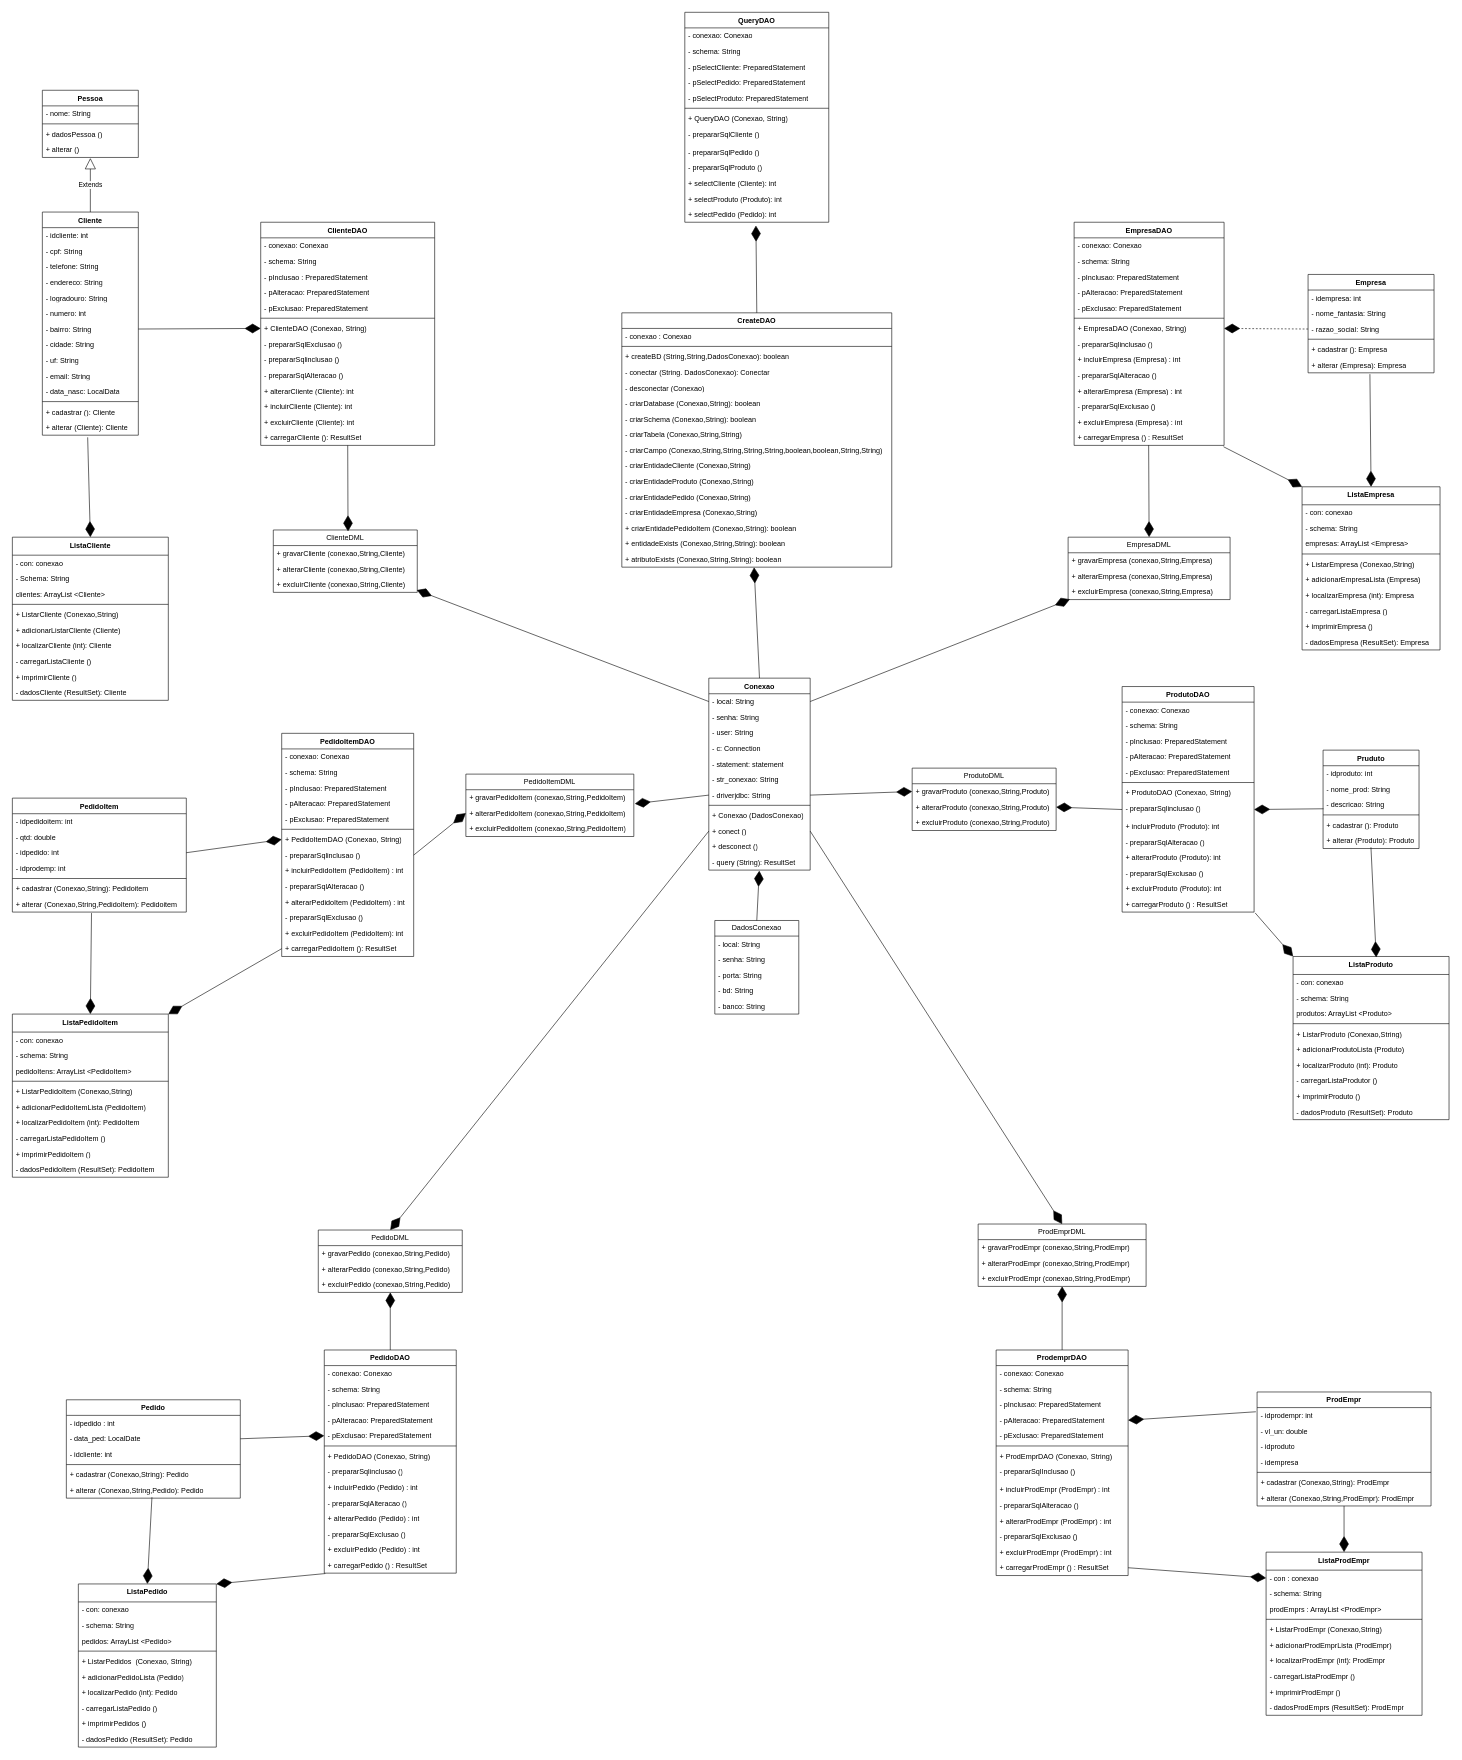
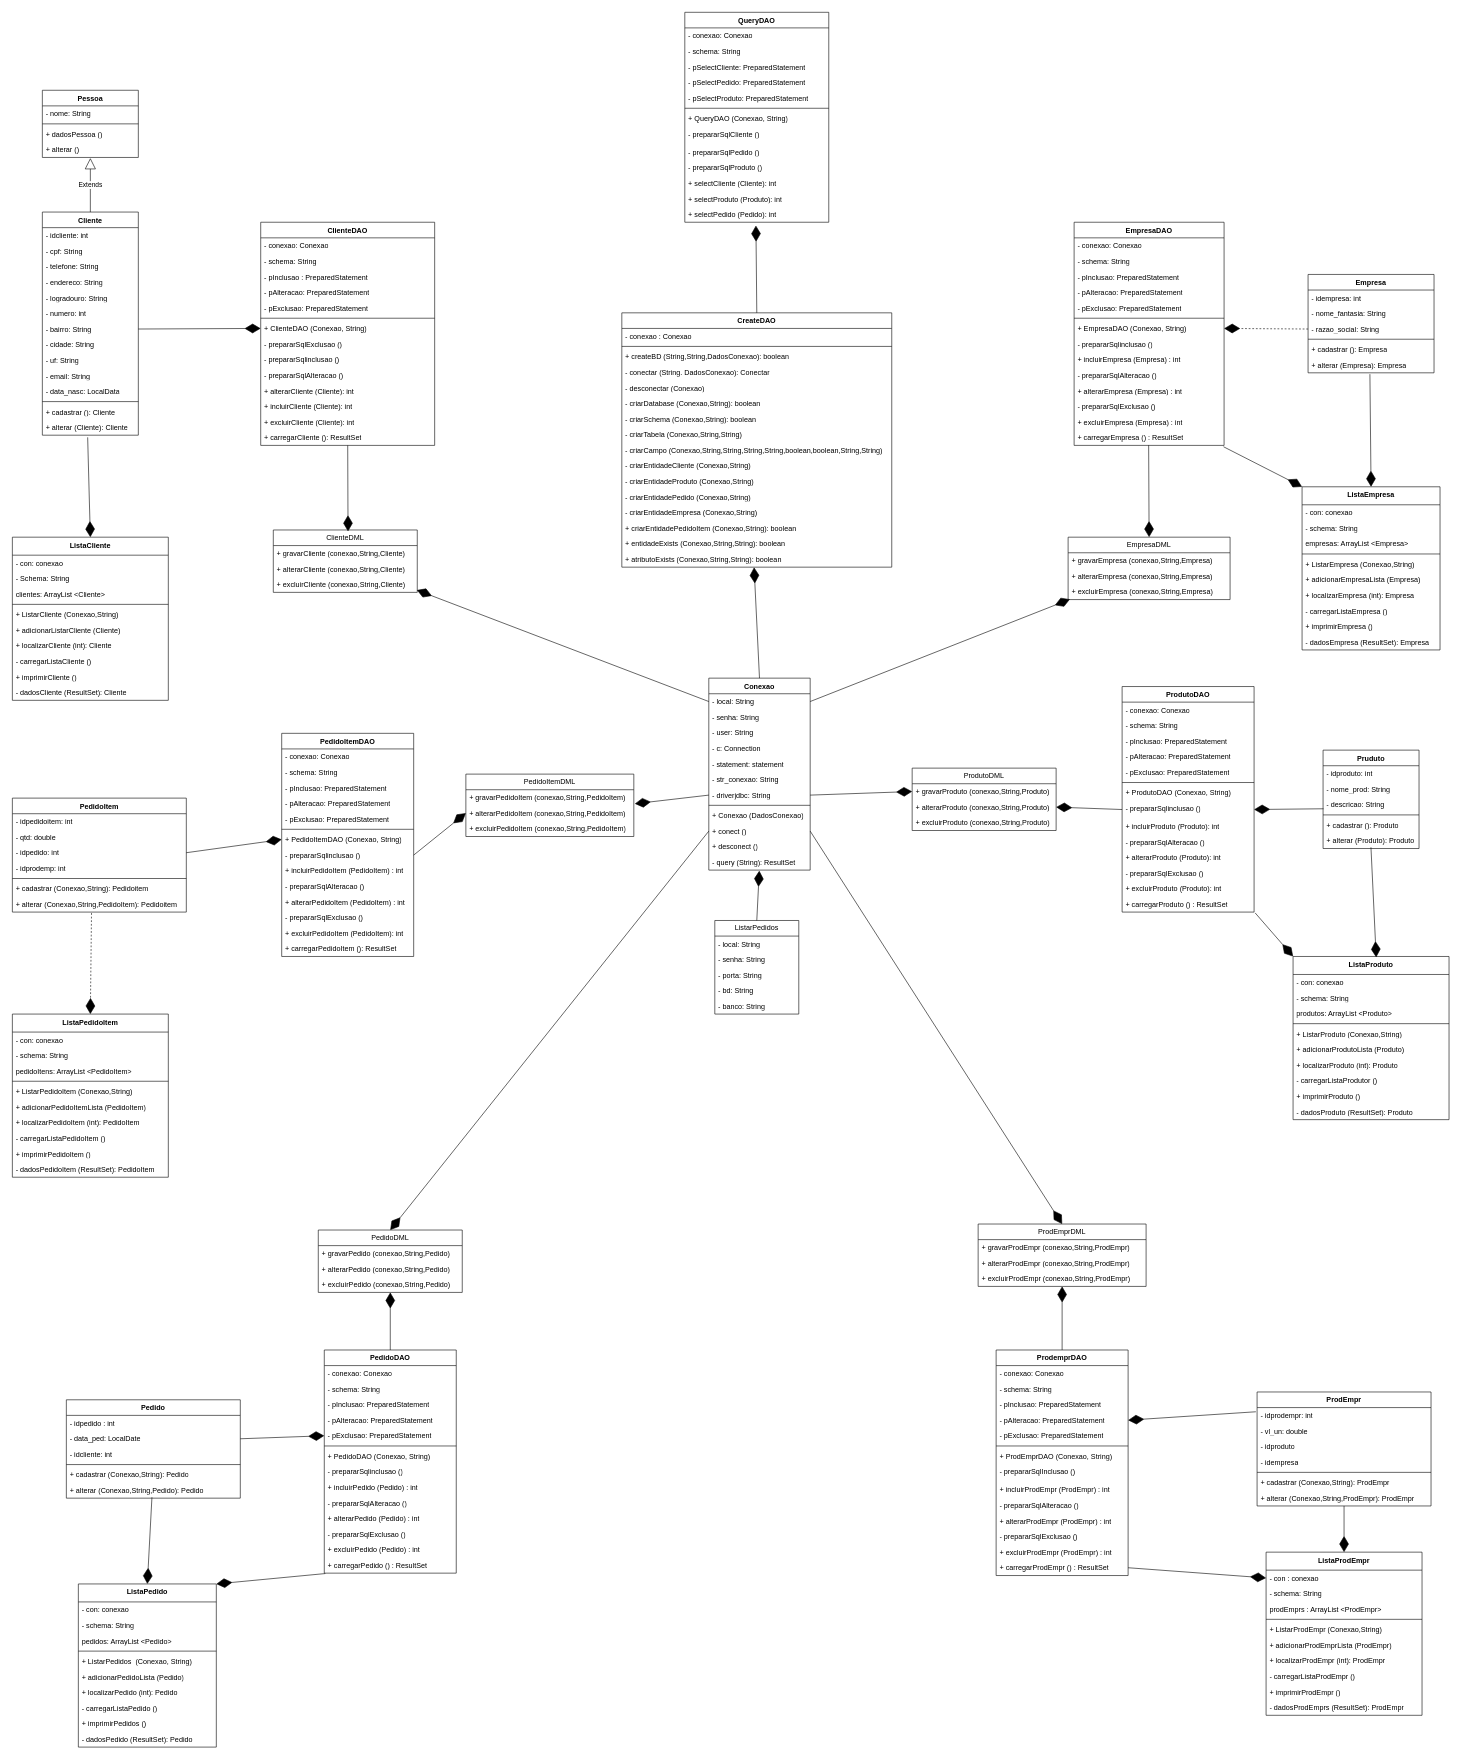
node "DadosConexao": label "DadosConexao" -> "ListarPedidos"
edge "+ alterar (Conexao,String,PedidoItem): Pedidoitem" -> "ListaPedidoItem": style solid -> dashed
edge "+ carregarPedidoItem (): ResultSet" -> "ListaPedidoItem": removed
